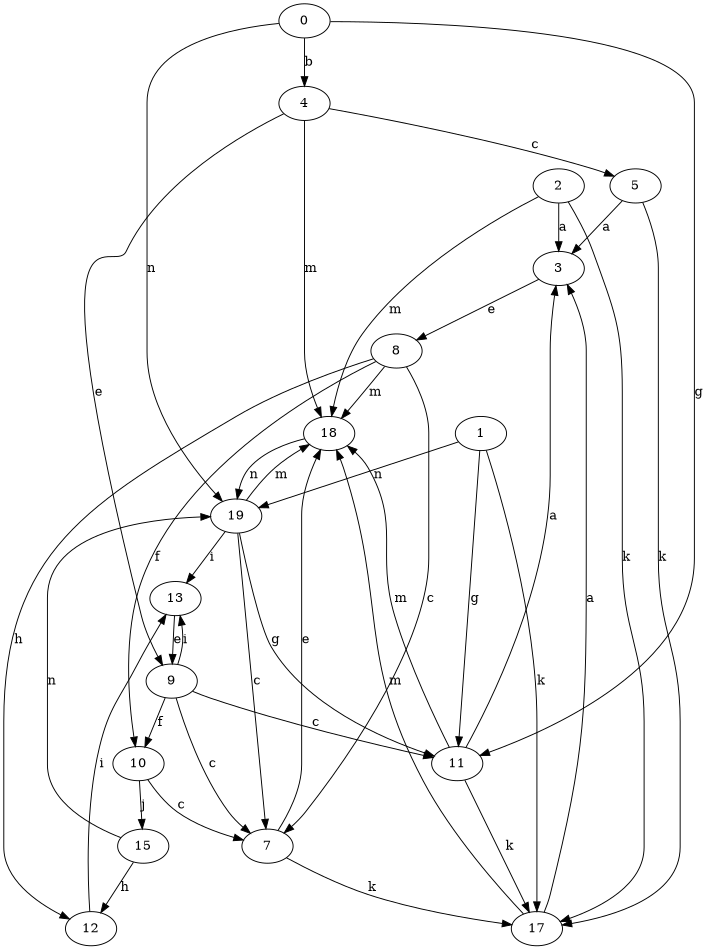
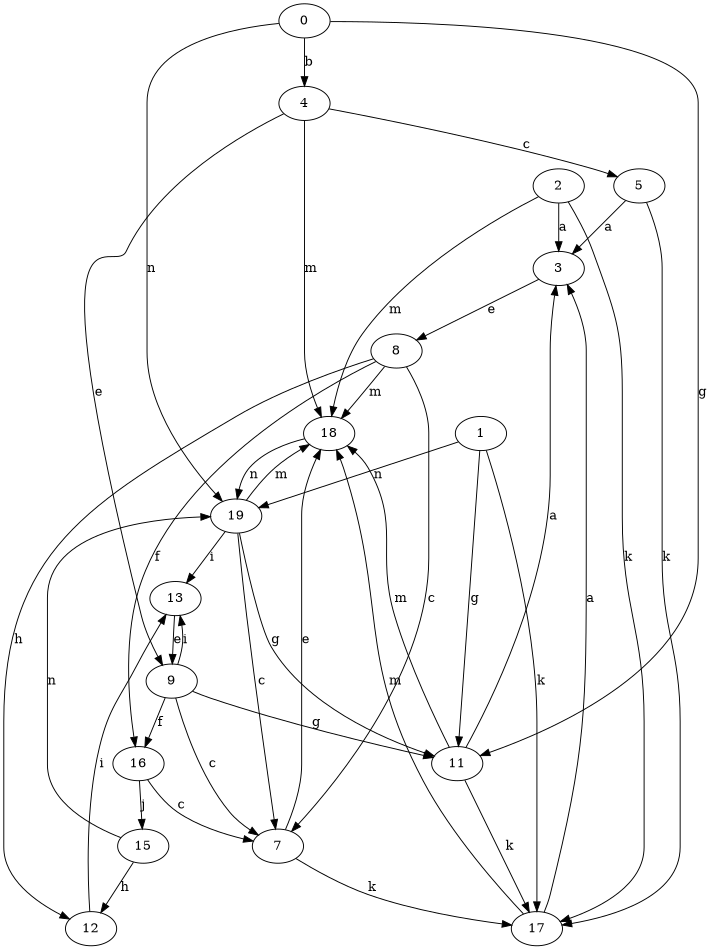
edge "9" -> "11": label "c" -> "g"
node "10": label "10" -> "16"
